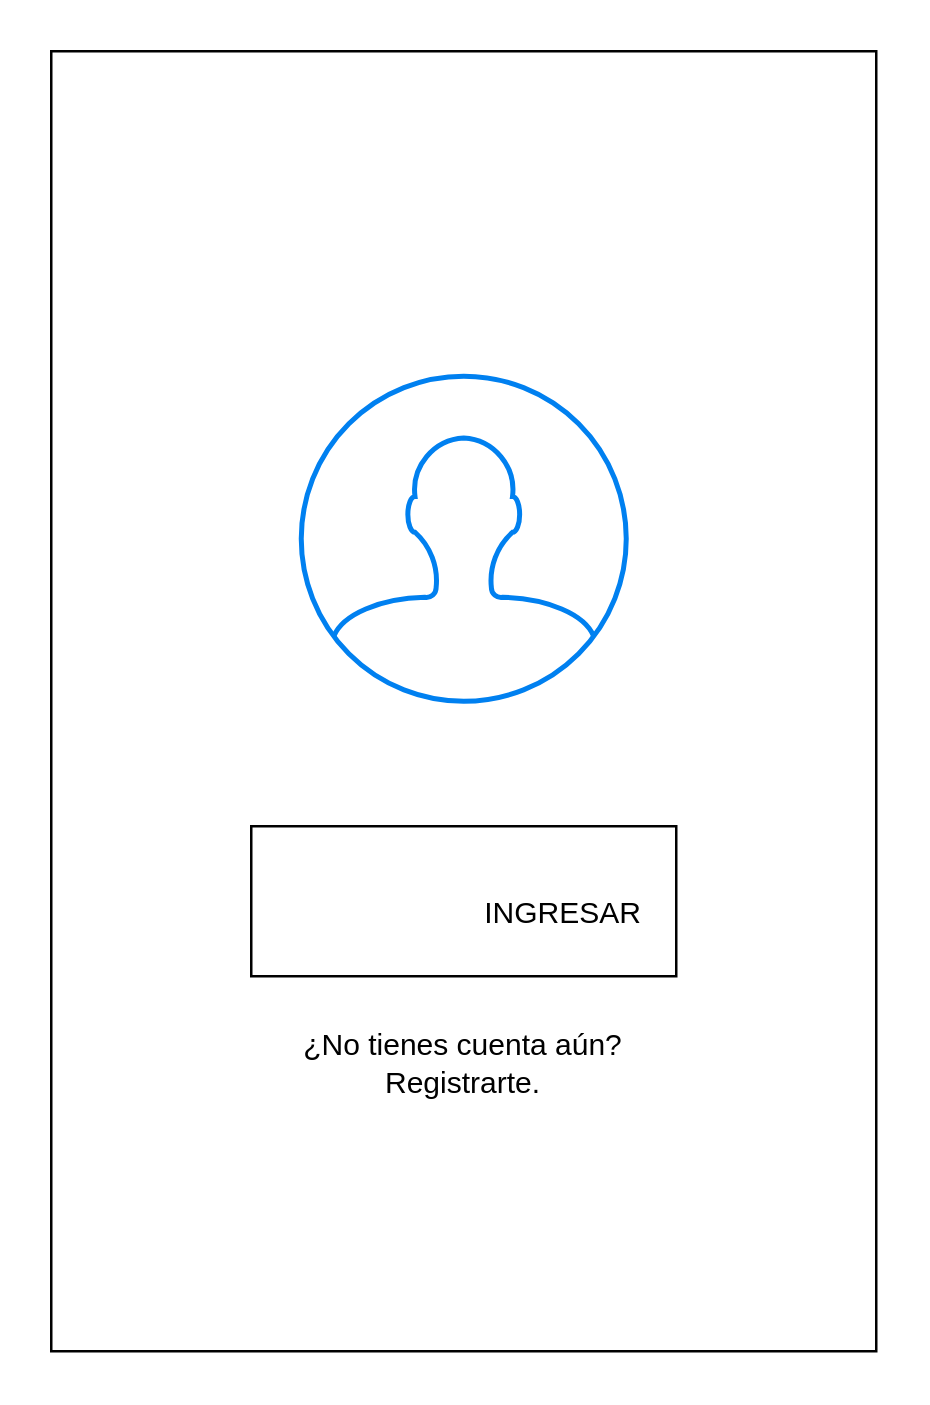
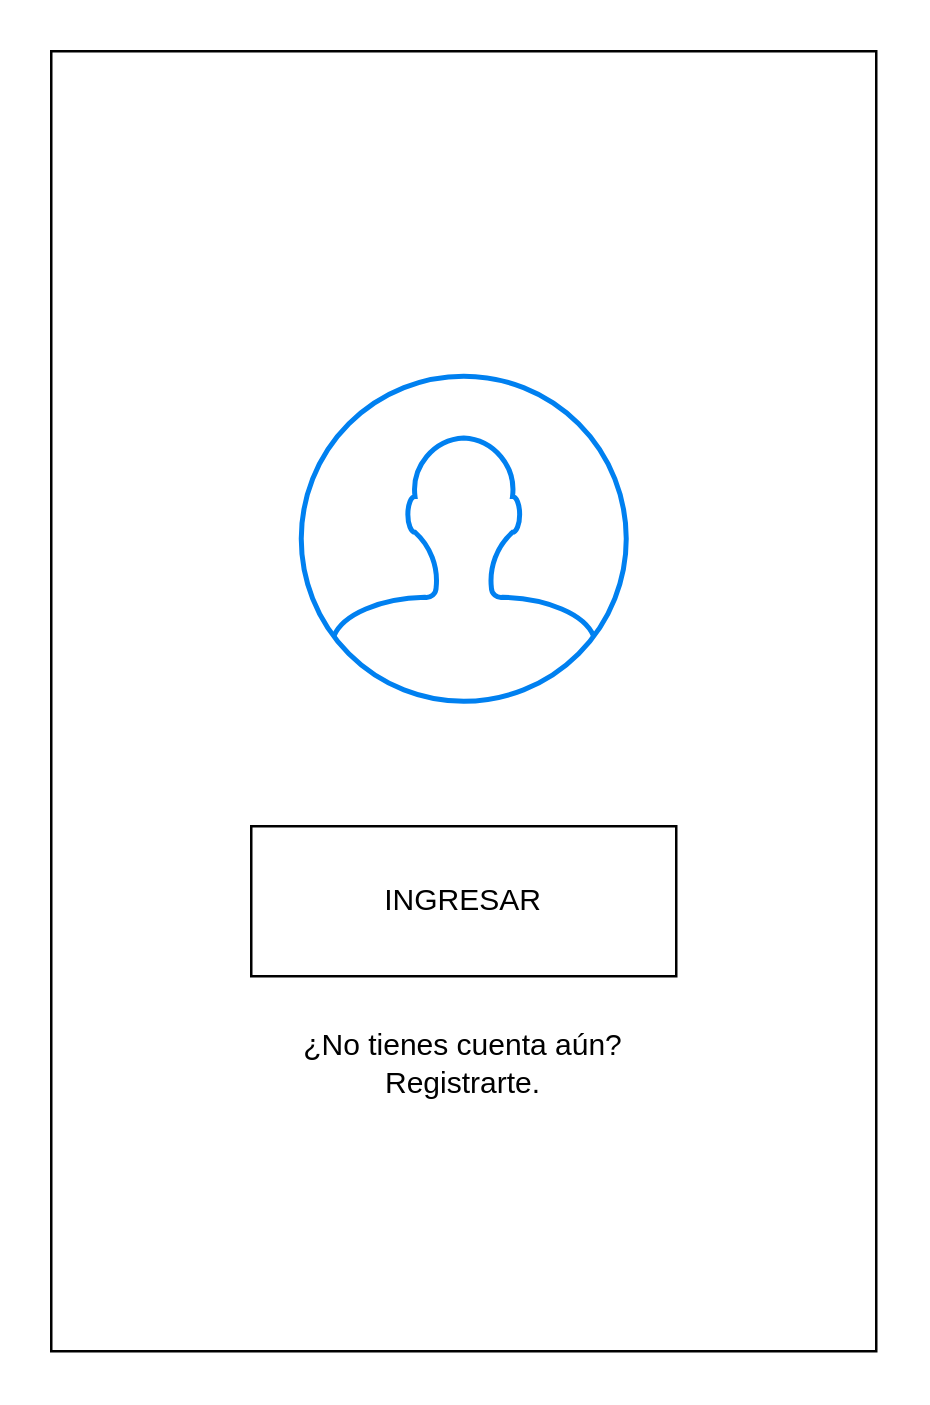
node "INGRESAR": moved (564, 914) -> (464, 901)
